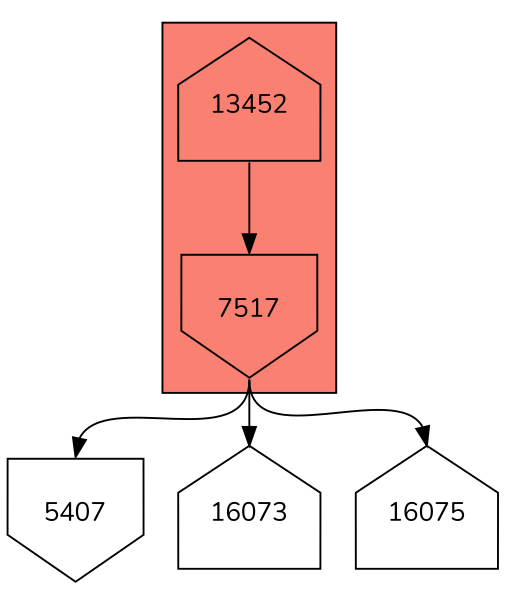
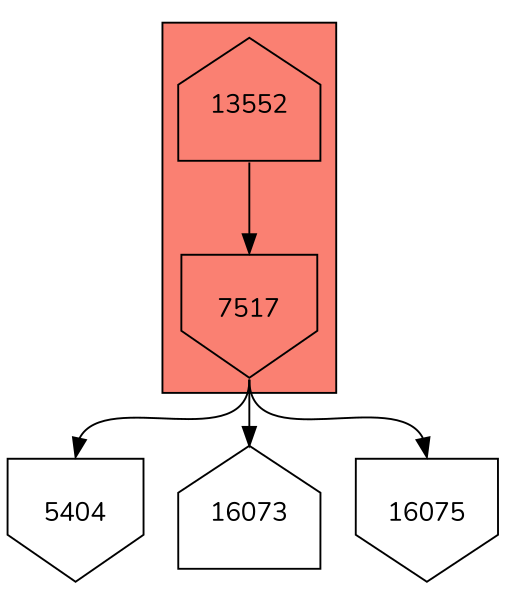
node "13452": label "13452" -> "13552"
node "5407": label "5407" -> "5404"
node "16075": shape house -> invhouse
